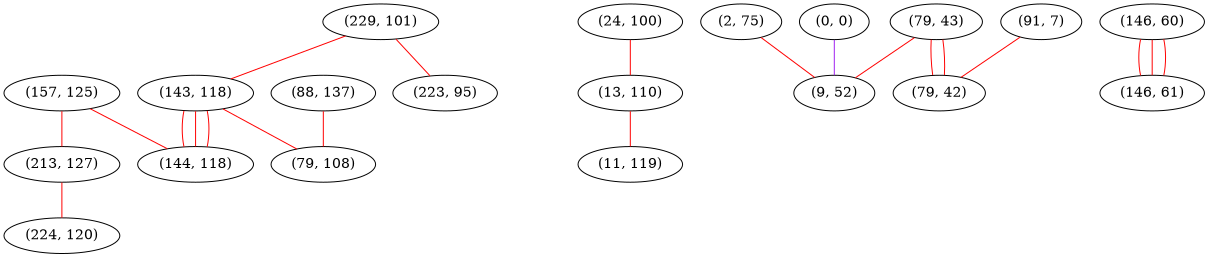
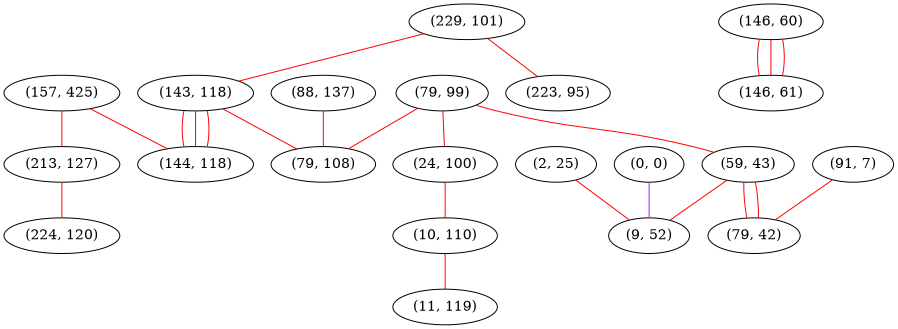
node "(2, 75)": label "(2, 75)" -> "(2, 25)"
node "(79, 43)": label "(79, 43)" -> "(59, 43)"
node "(157, 125)": label "(157, 125)" -> "(157, 425)"
node "(79, 99)": added
node "(13, 110)": label "(13, 110)" -> "(10, 110)"
